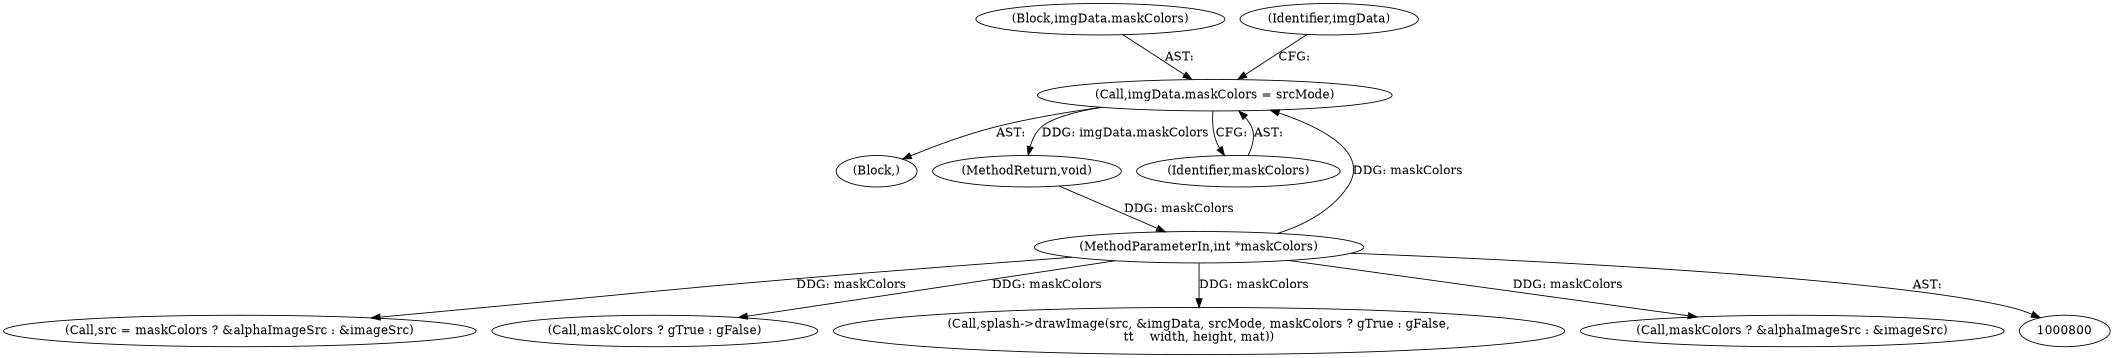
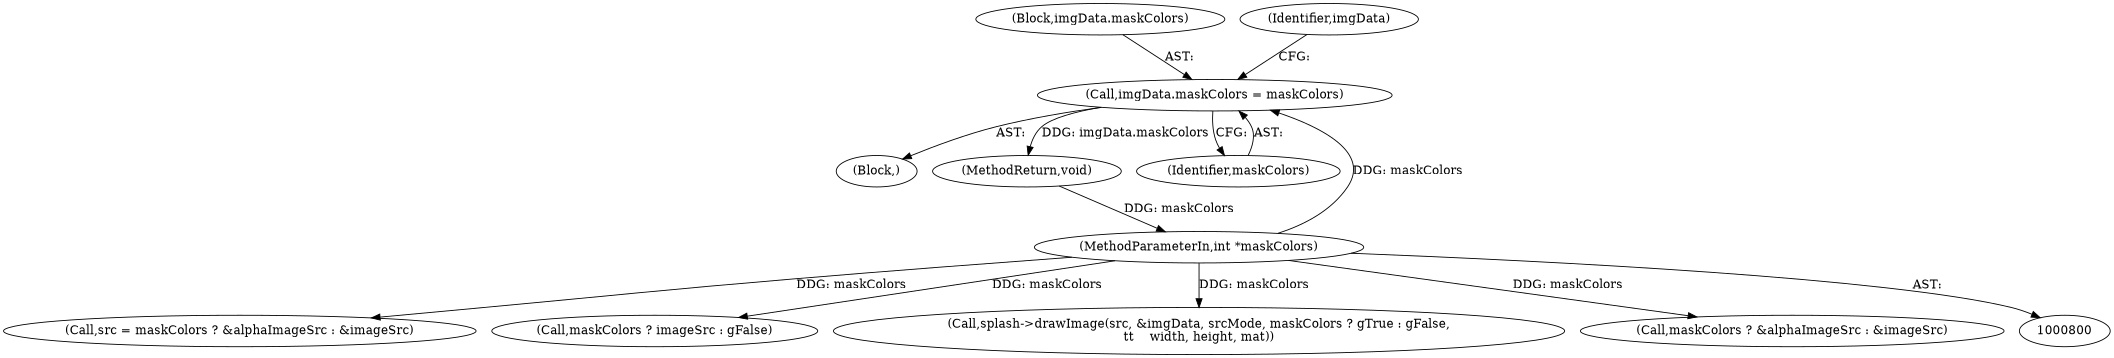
node "(Call,imgData.maskColors = srcMode)": label "(Call,imgData.maskColors = srcMode)" -> "(Call,imgData.maskColors = maskColors)"
node "(Call,maskColors ? gTrue : gFalse)": label "(Call,maskColors ? gTrue : gFalse)" -> "(Call,maskColors ? imageSrc : gFalse)"
